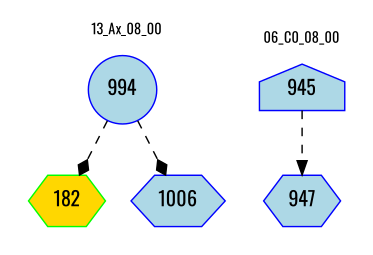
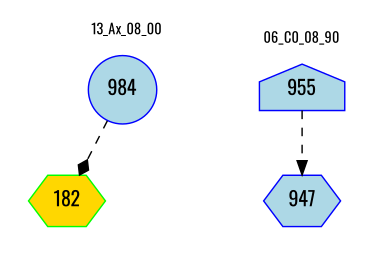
cluster "06_C0_08_00": label "06_C0_08_00" -> "06_C0_08_90"
node "994": label "994" -> "984"
node "945": label "945" -> "955"
node "1006": removed
